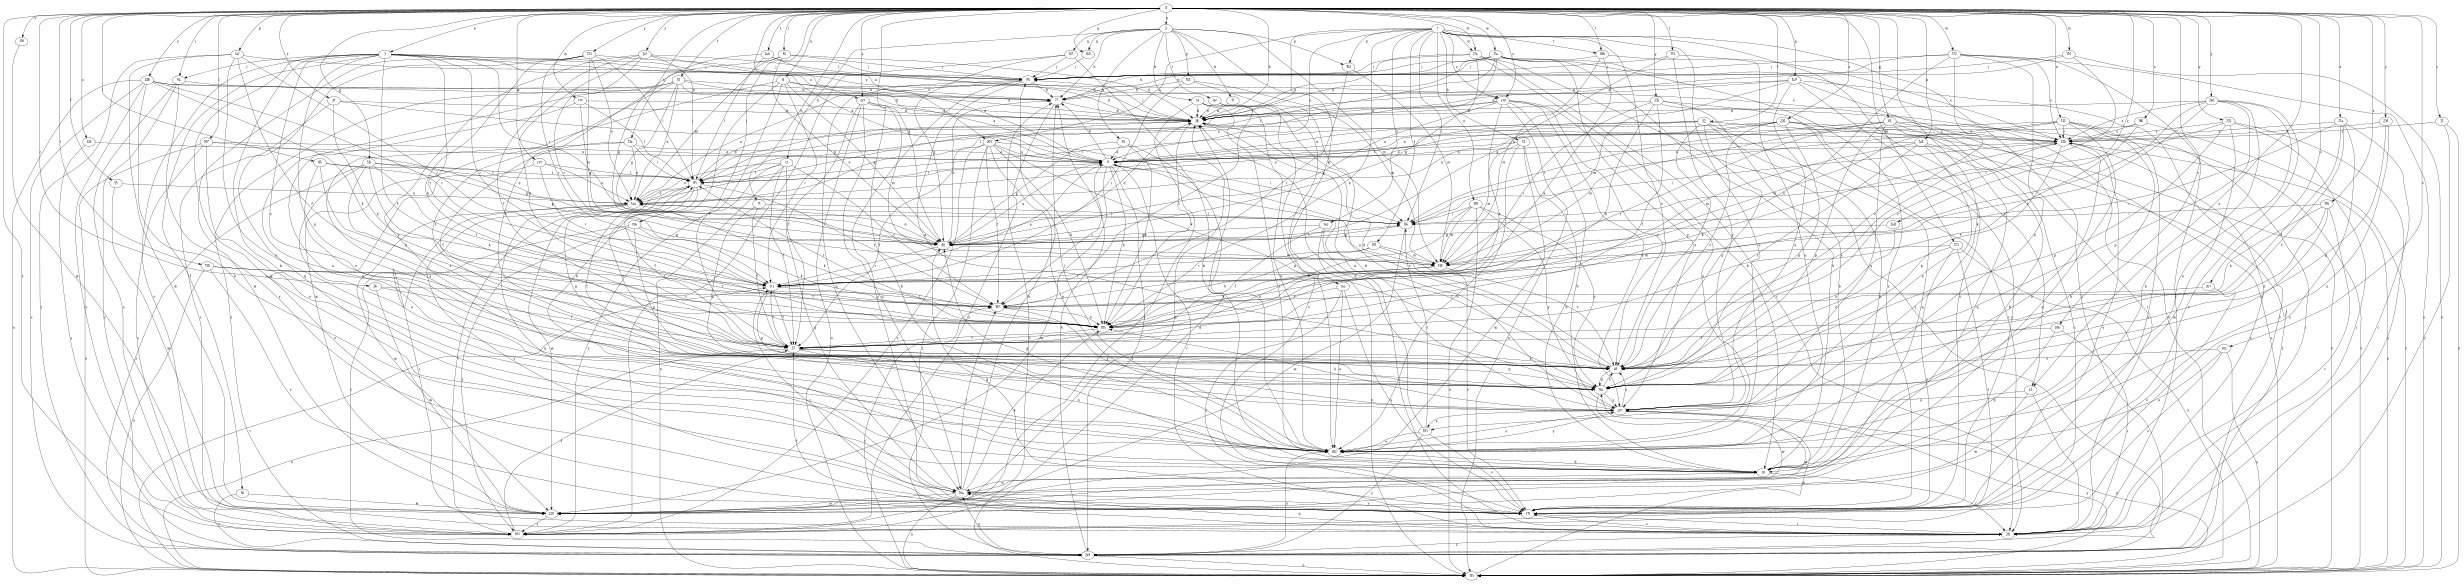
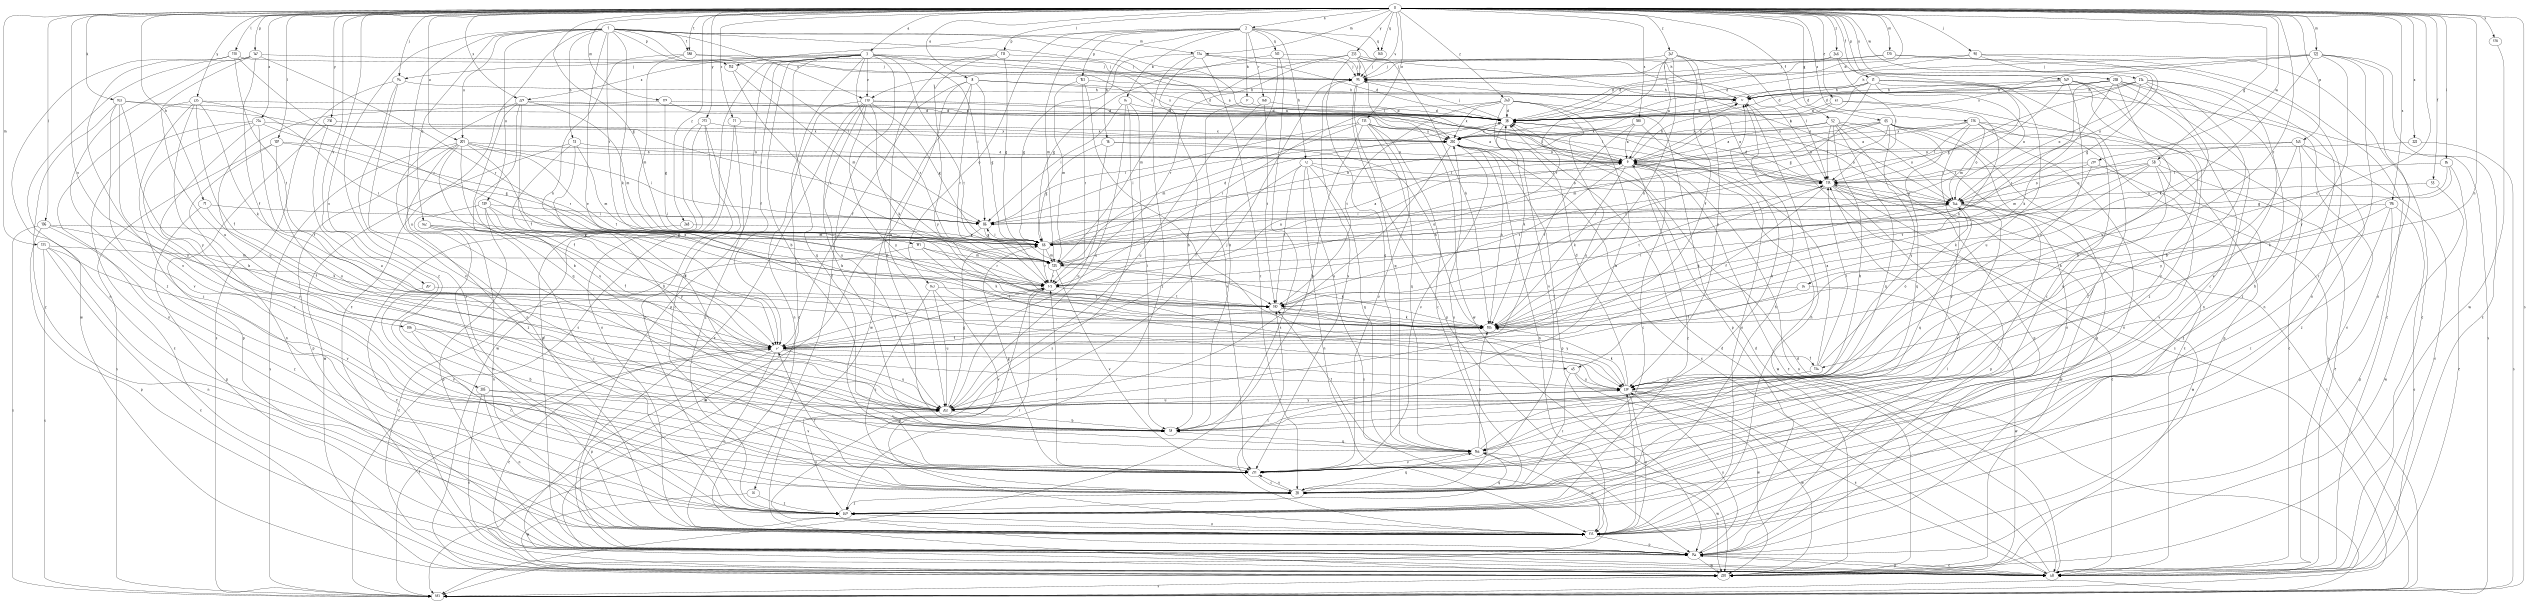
edge "214" -> "95": now "110" -> "95"
node "167": label "167" -> "168"
edge "231" -> "86": removed, label "i"
edge "134" -> "57": reversed
edge "239" -> "103": reversed
edge "18" -> "28": removed, label "c"
